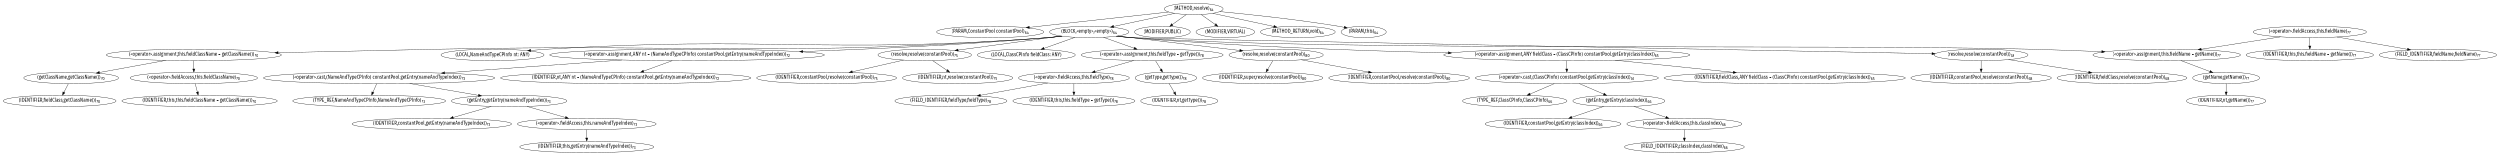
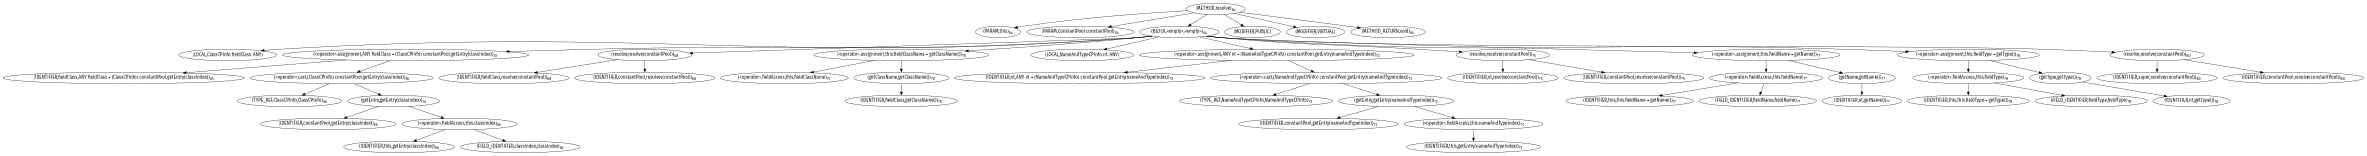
edge "(<operator>.fieldAccess,this.fieldName)" -> "(<operator>.assignment,this.fieldName = getName())": reversed
node "(IDENTIFIER,this,this.fieldClassName = getClassName())": removed
node "(IDENTIFIER,this,getEntry(classIndex))": added
